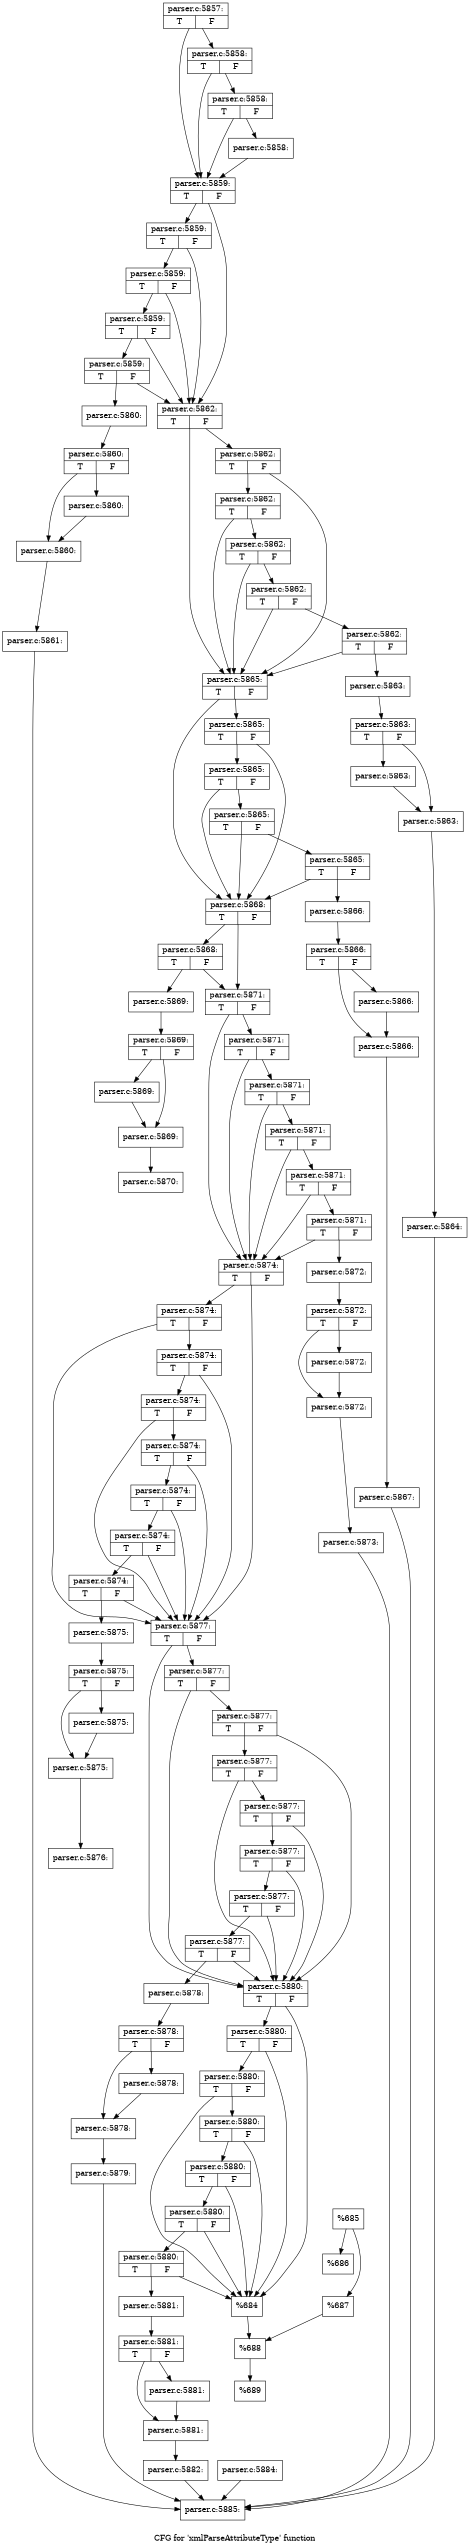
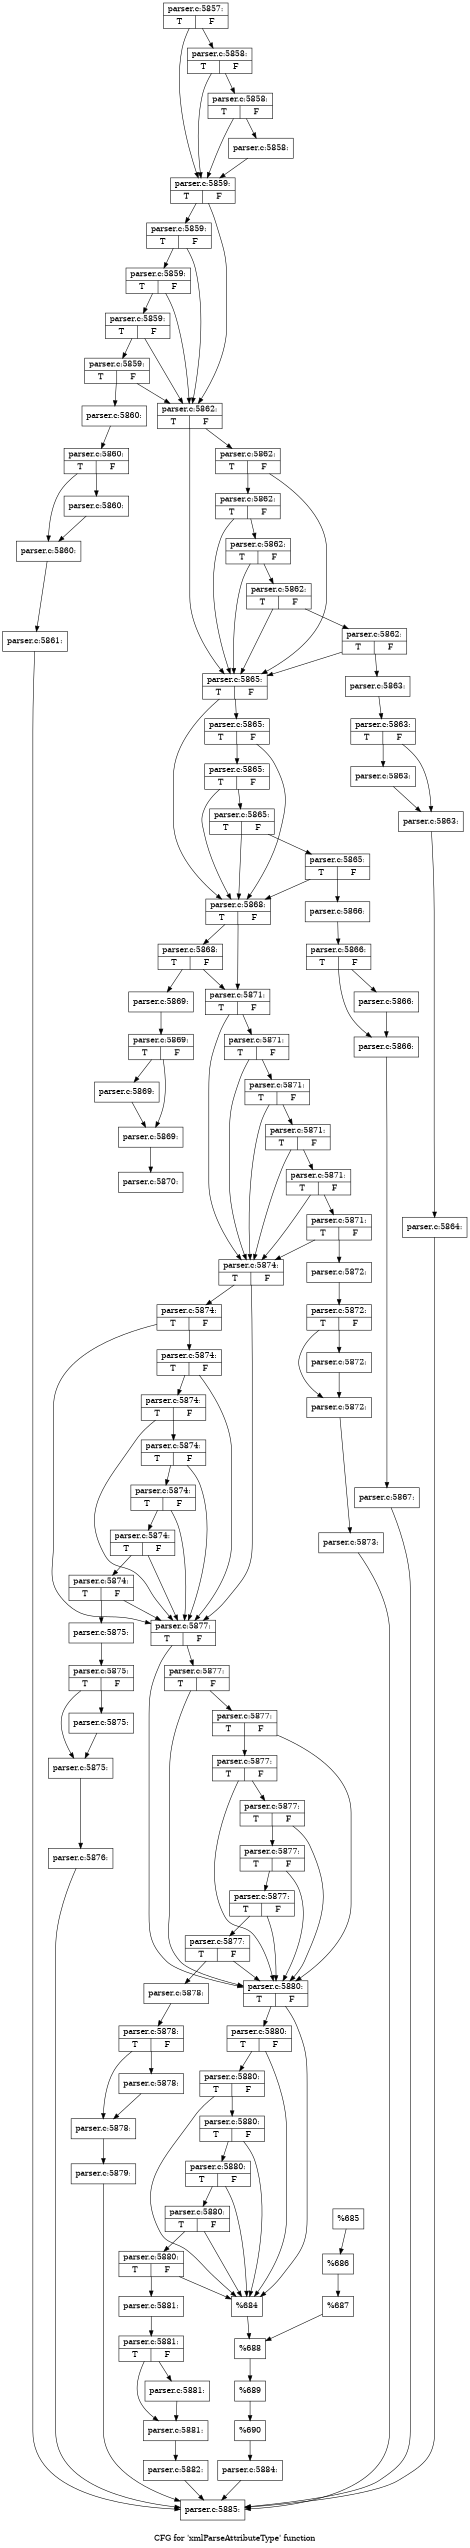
edge "parser.c:5876:" -> "parser.c:5885:": added
edge "%685" -> "%687": now "%686" -> "%687"
node "%690": added
